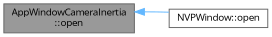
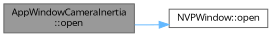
edge "NVPWindow::open" -> "AppWindowCameraInertia ::open": reversed
